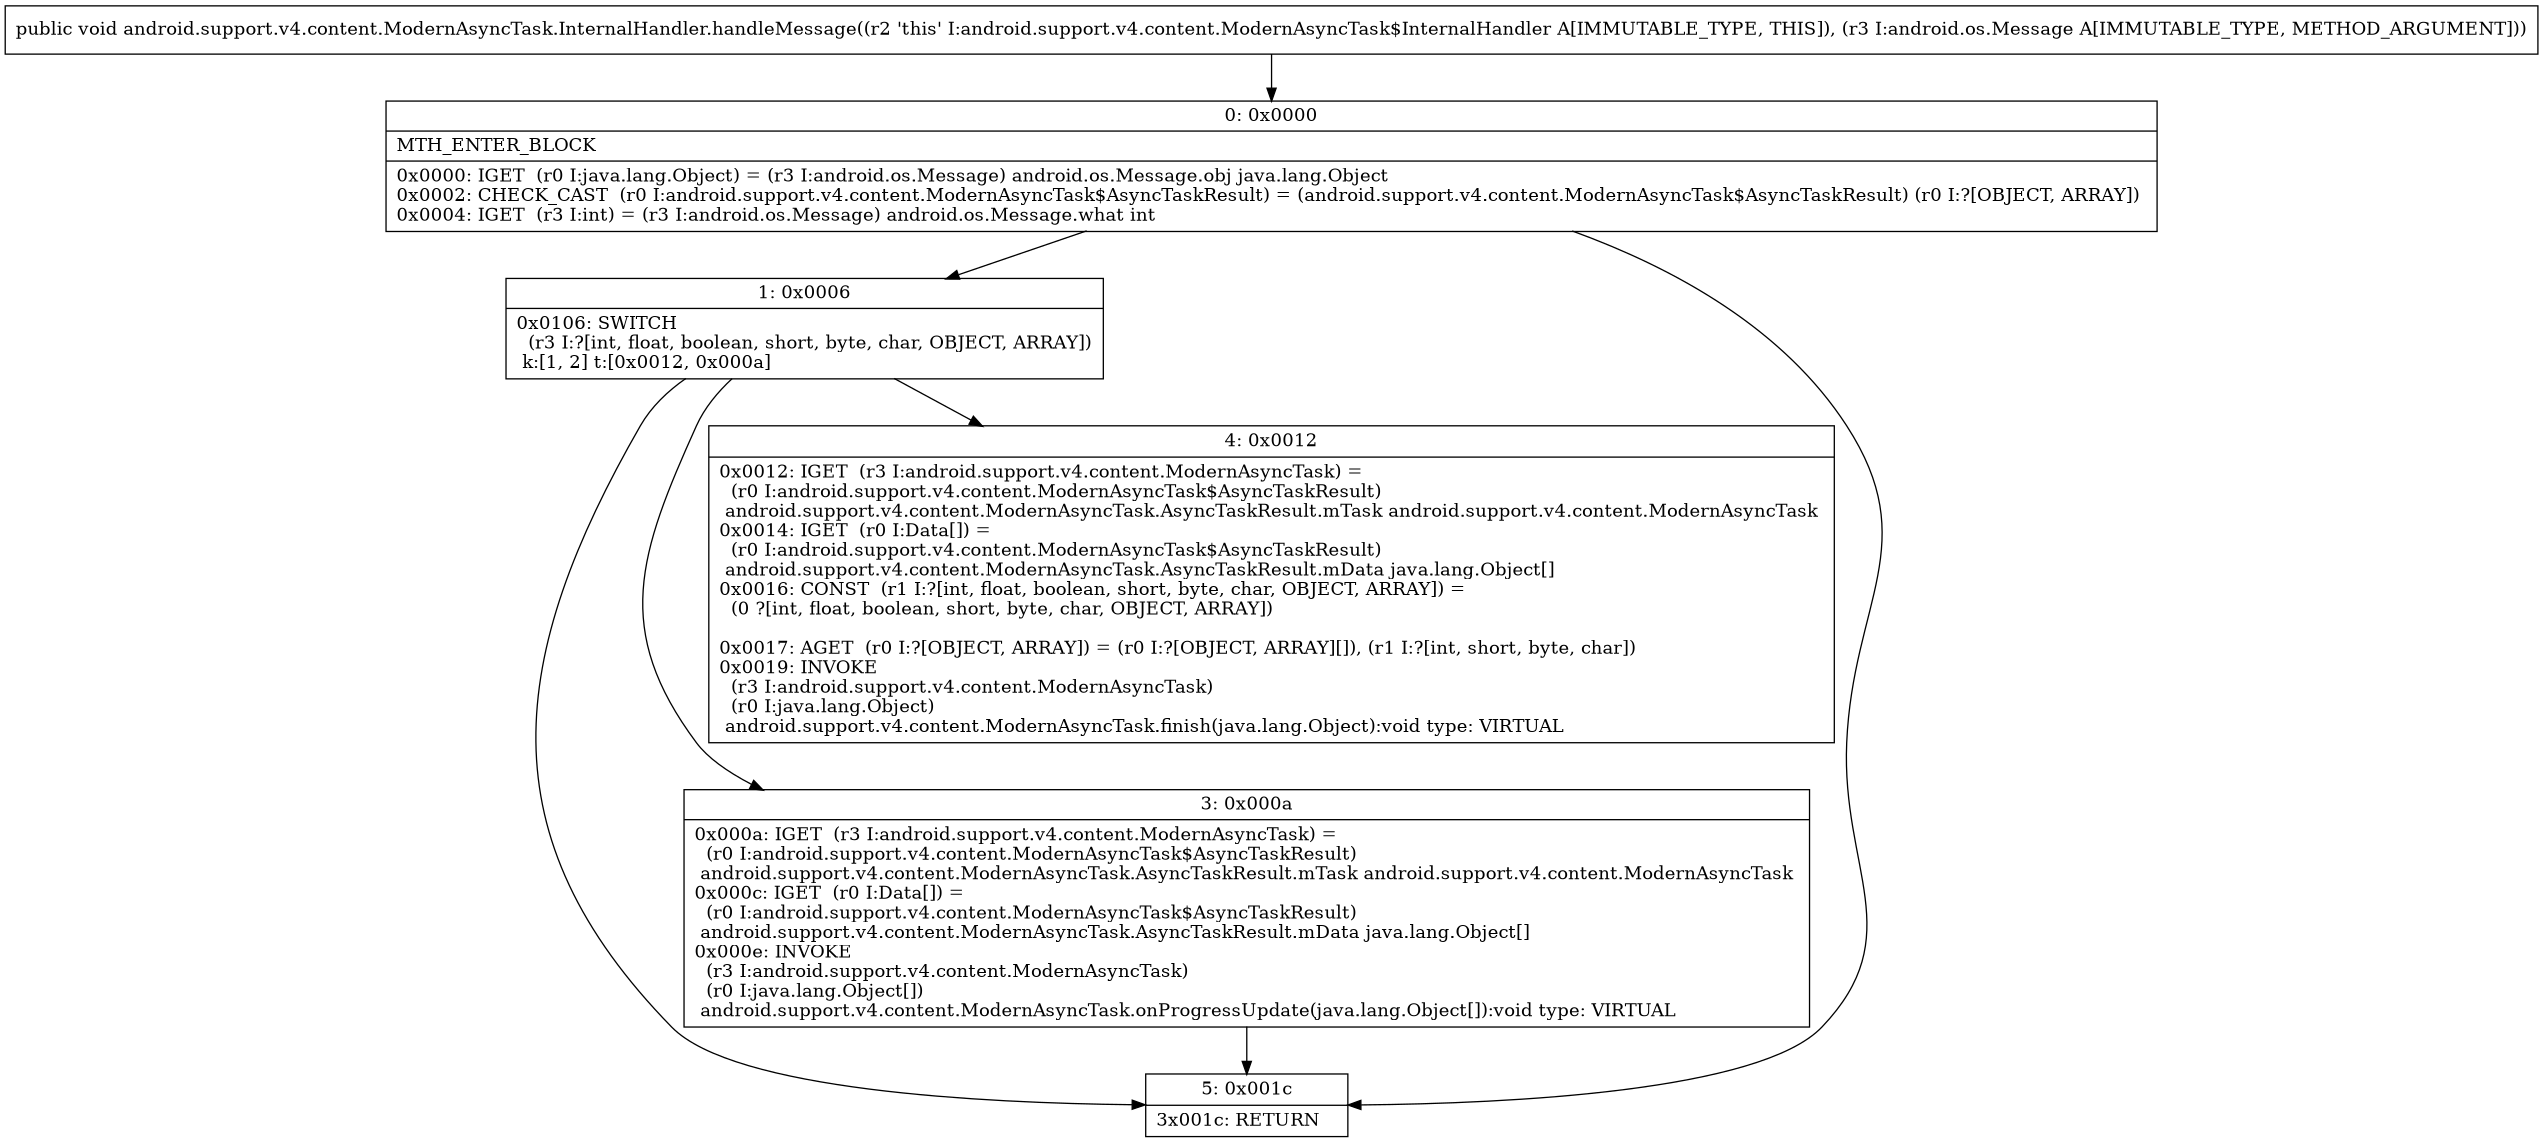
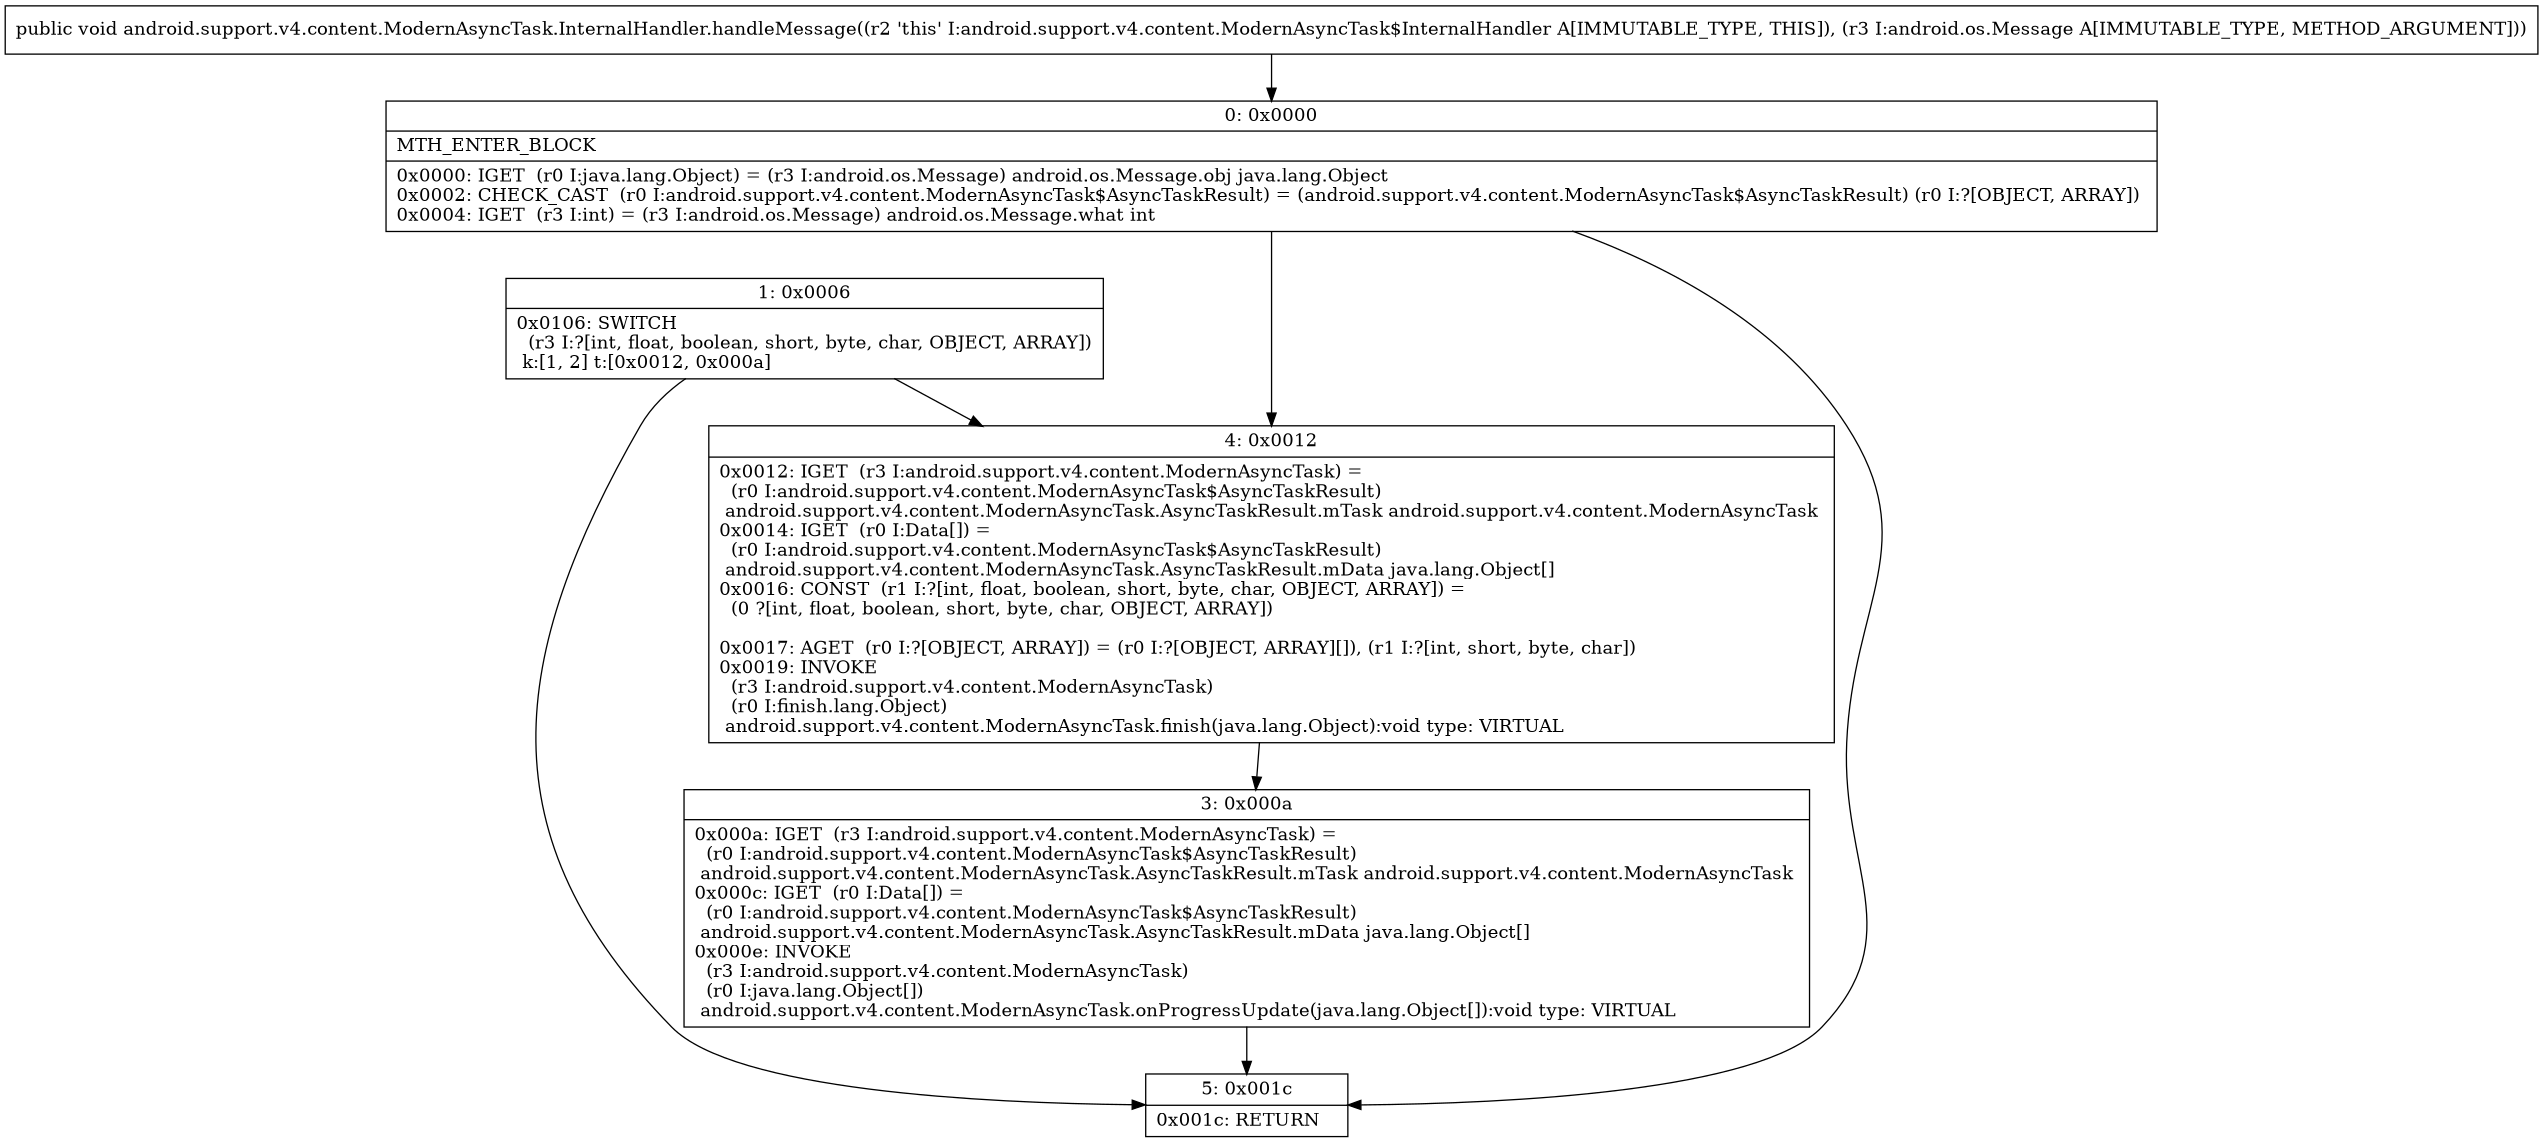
edge "0: 0x0000" -> "1: 0x0006": now "0: 0x0000" -> "4: 0x0012"
edge "1: 0x0006" -> "3: 0x000a": now "4: 0x0012" -> "3: 0x000a"
node "4: 0x0012": text "(r0 I:java.lang.Object)" -> "(r0 I:finish.lang.Object)"
node "5: 0x001c": text "3x001c: RETURN" -> "0x001c: RETURN"
